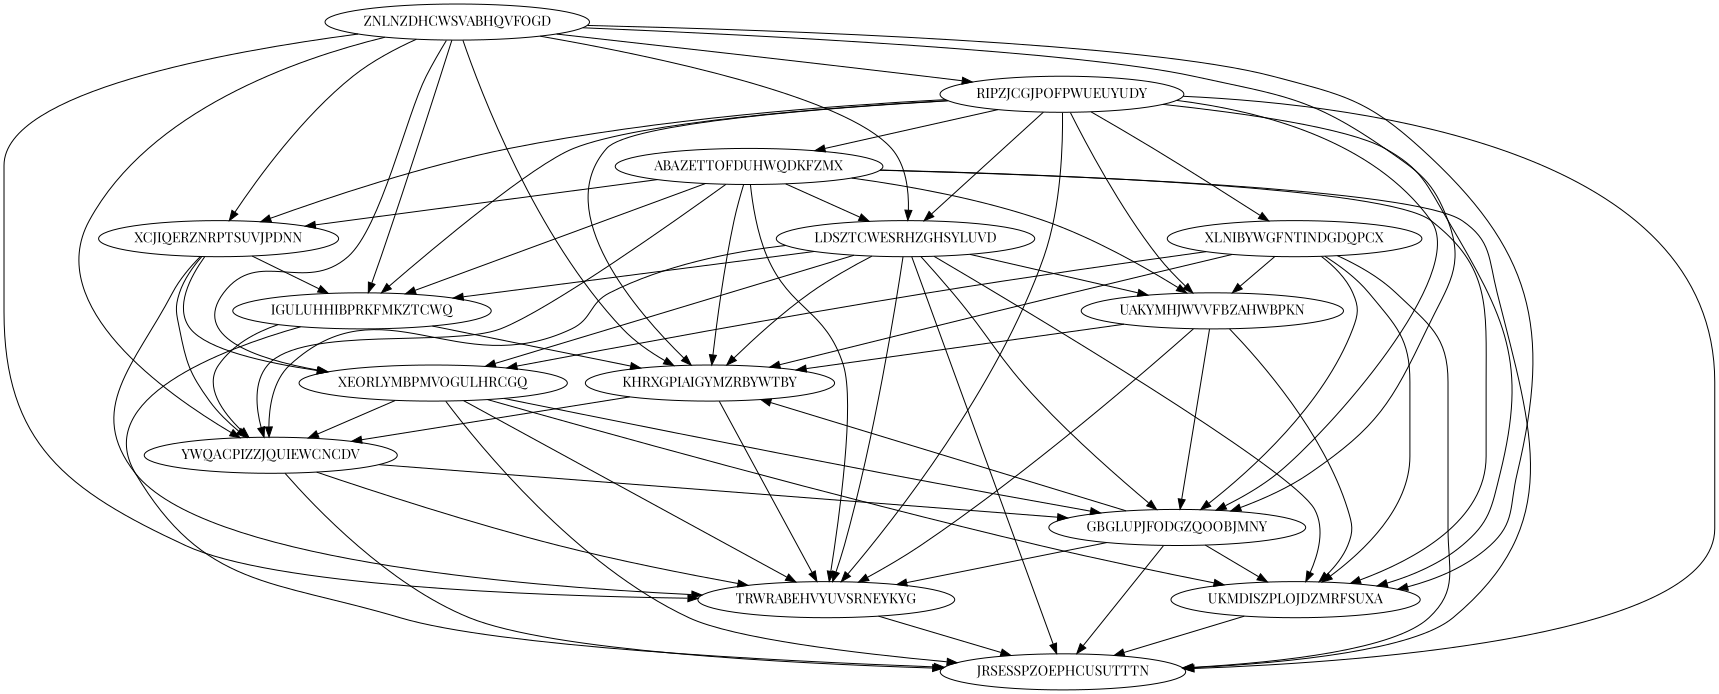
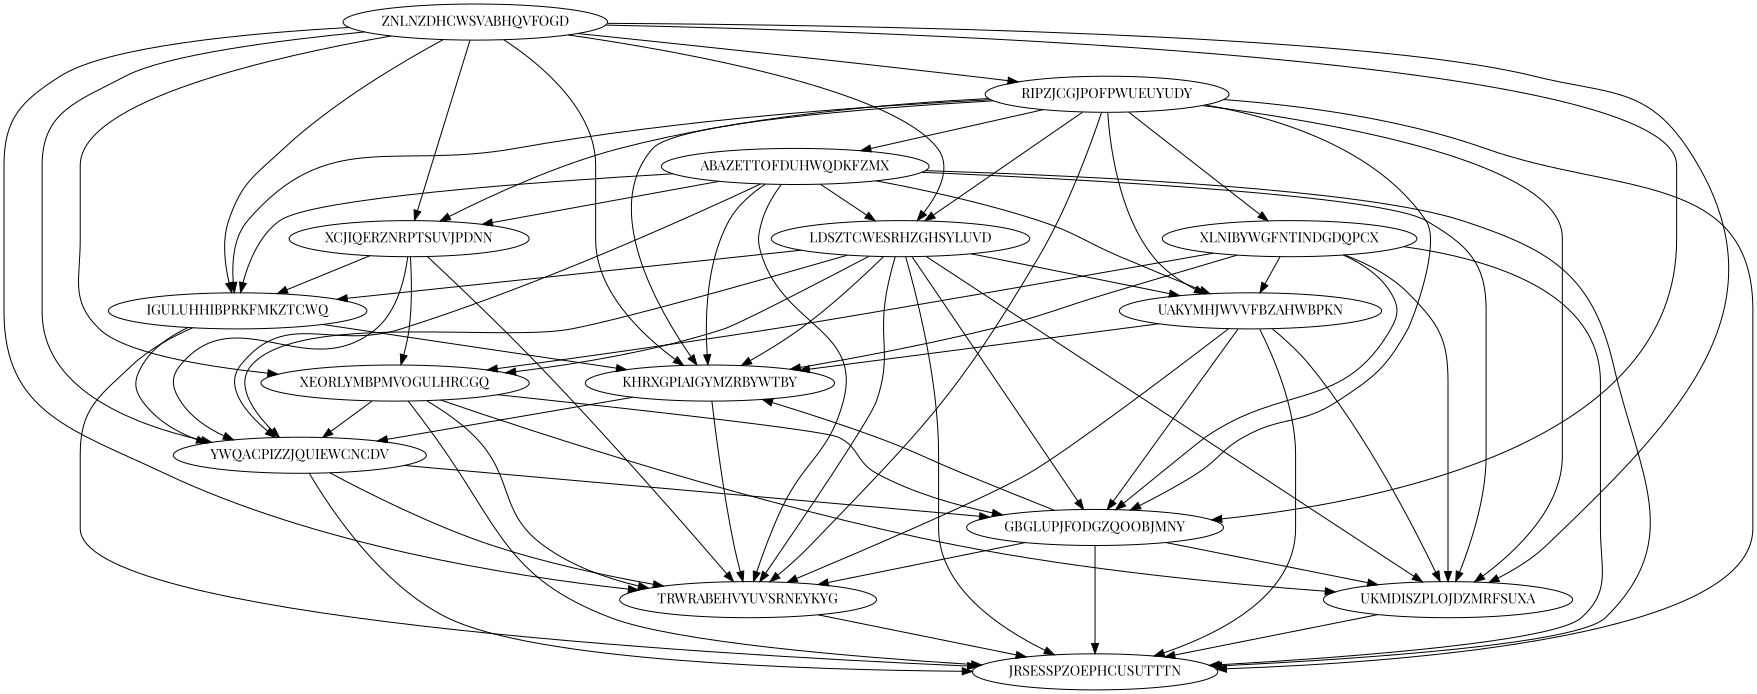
edge "UAKYMHJWVVFBZAHWBPKN" -> "JRSESSPZOEPHCUSUTTTN": added
